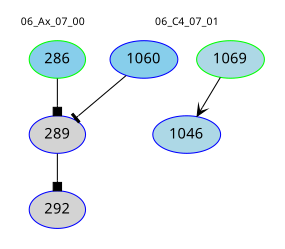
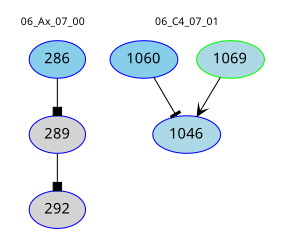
node "286": color green -> blue
edge "1060" -> "289": now "1060" -> "1046"
